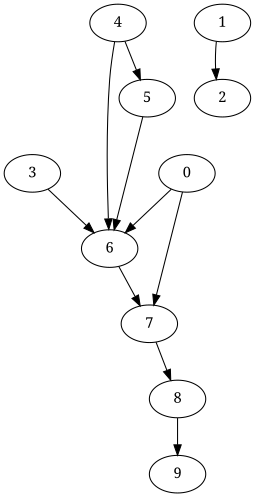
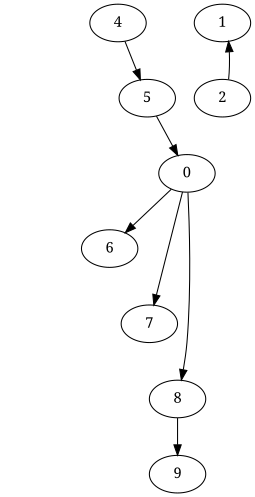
edge "1" -> "2": reversed
edge "4" -> "6": removed
edge "5" -> "6": now "5" -> "0"
node "3": removed
edge "6" -> "7": removed
edge "7" -> "8": now "0" -> "8"
